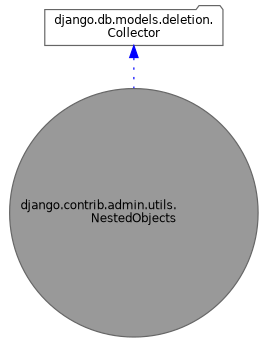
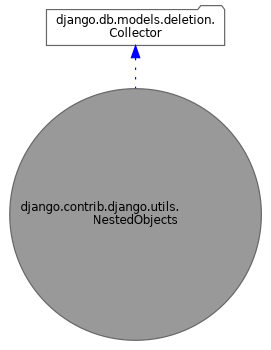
node "django.contrib.admin.utils. NestedObjects": label "django.contrib.admin.utils. NestedObjects" -> "django.contrib.django.utils. NestedObjects"
